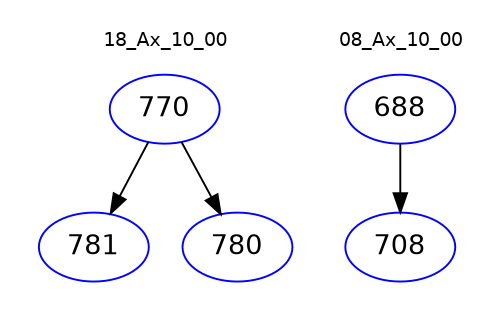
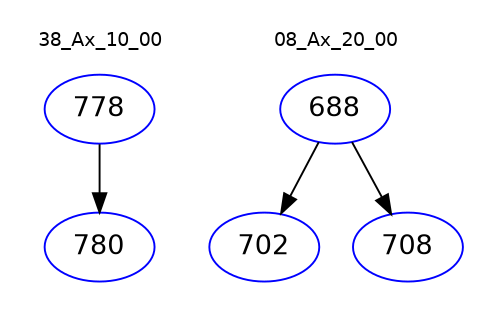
cluster "18_Ax_10_00": label "18_Ax_10_00" -> "38_Ax_10_00"
cluster "08_Ax_10_00": label "08_Ax_10_00" -> "08_Ax_20_00"
node "770": label "770" -> "778"
node "781": removed
node "702": added
